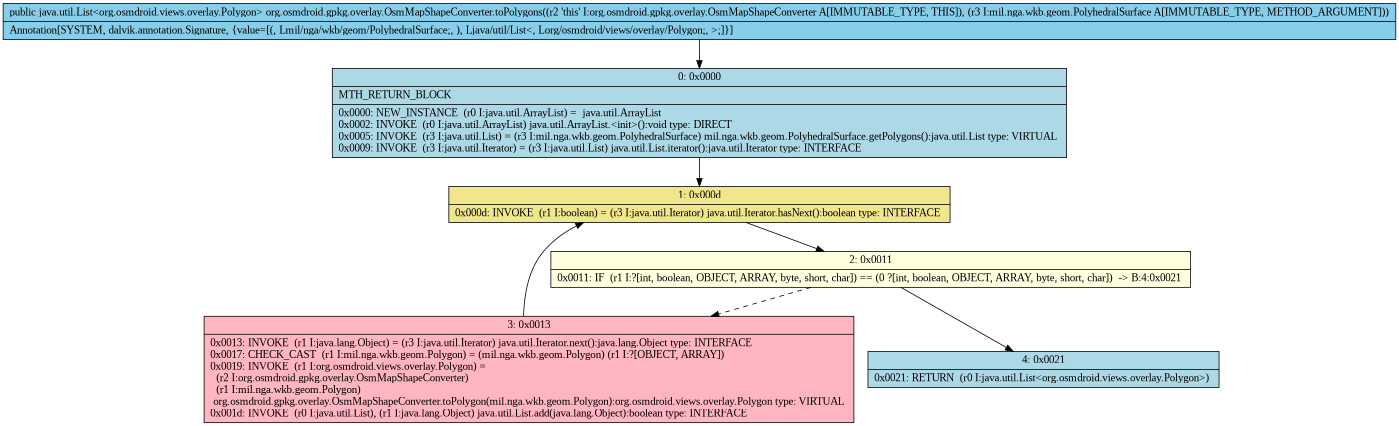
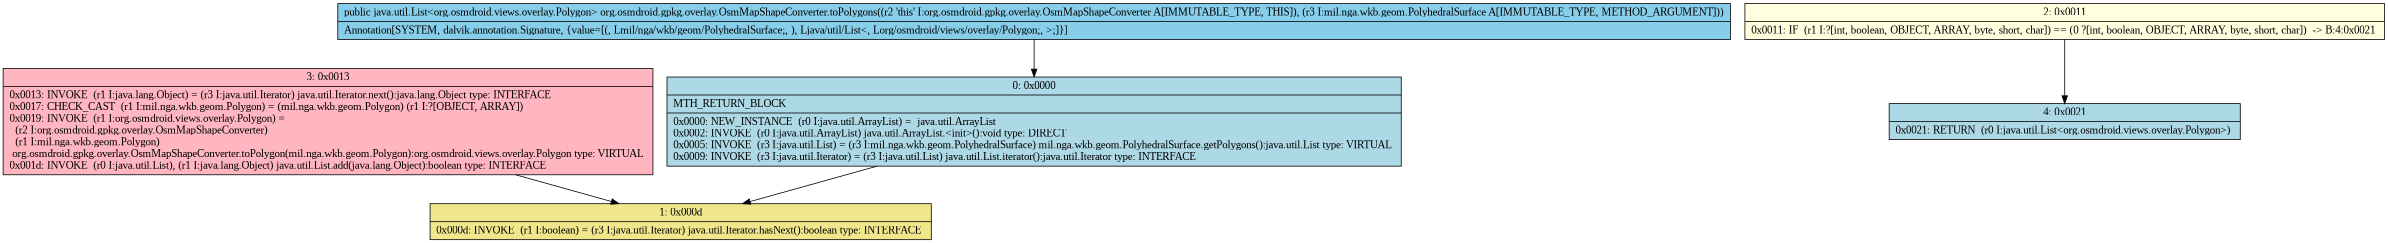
edge "1: 0x000d" -> "2: 0x0011": removed
edge "2: 0x0011" -> "3: 0x0013": removed
